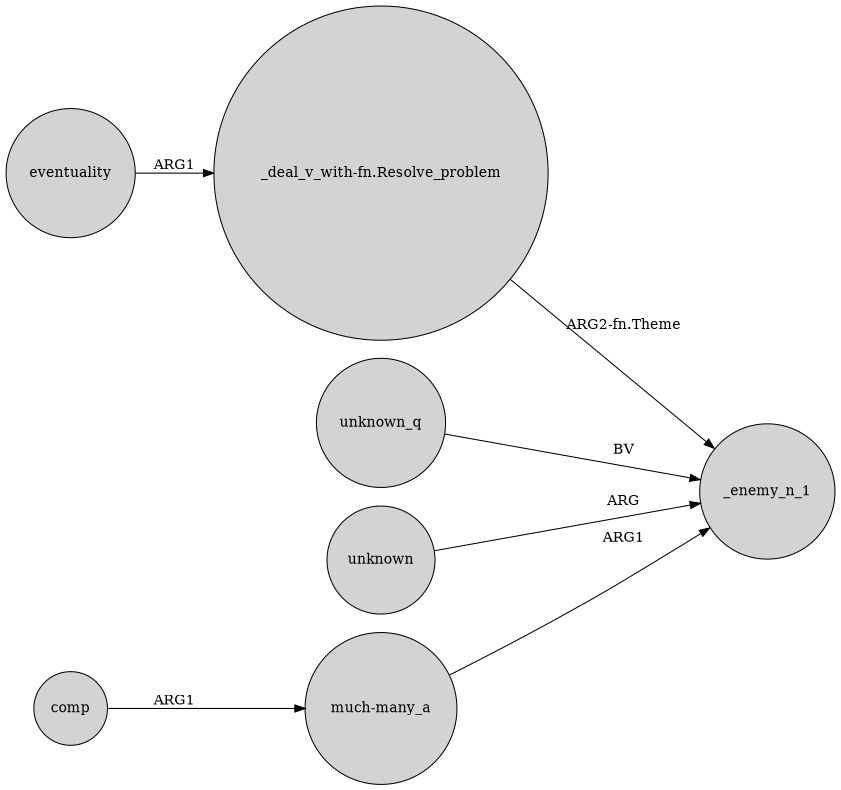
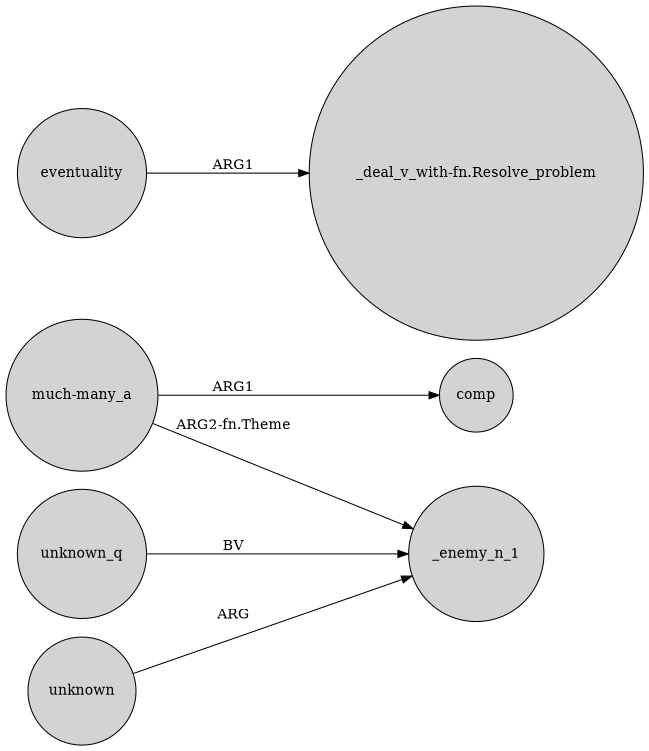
edge "_deal_v_with-fn.Resolve_problem" -> "_enemy_n_1": removed, label "ARG2-fn.Theme"
edge "much-many_a" -> "_enemy_n_1": label "ARG1" -> "ARG2-fn.Theme"
edge "comp" -> "much-many_a": reversed
